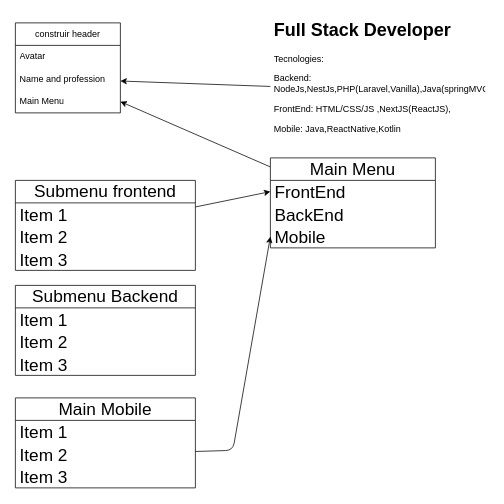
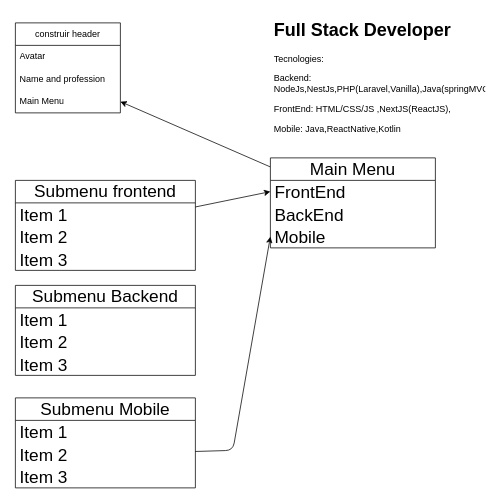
edge "Full Stack DeveloperTecnologies: Backend: NodeJs,NestJs,PHP(Laravel,Vanilla),Java(springMVC) FrontEnd: HTML/CSS/JS ,NextJS(ReactJS), Mobile: Java,ReactNative,Kotlin" -> "Name and profession": removed
node "Main Mobile": label "Main Mobile" -> "Submenu Mobile"
